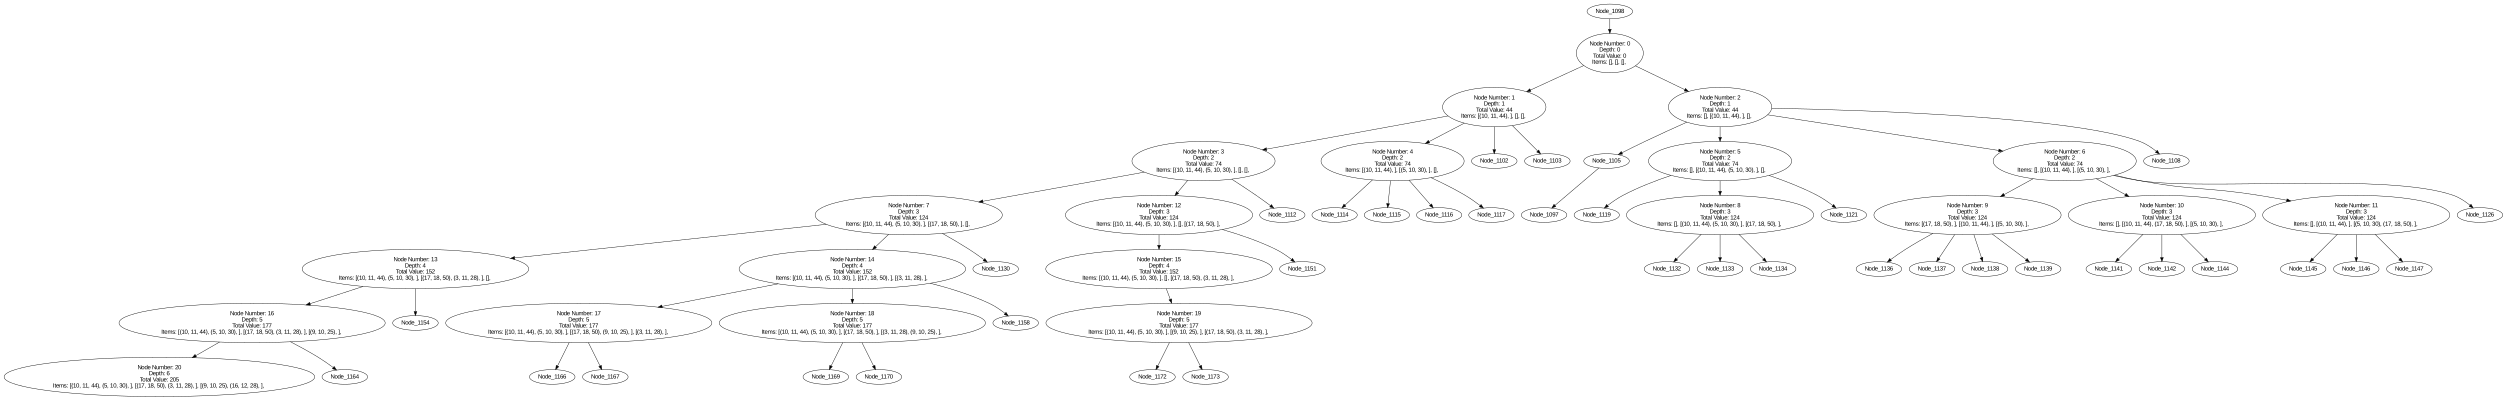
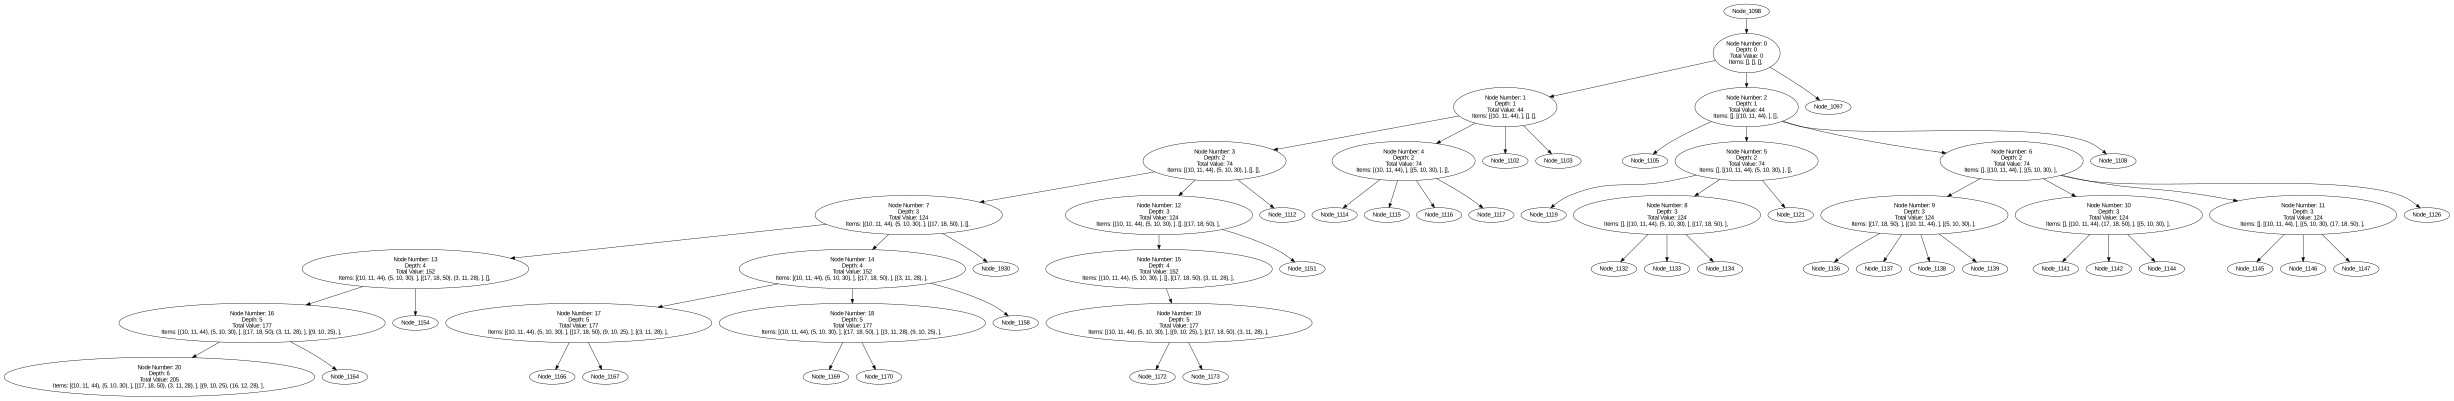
edge "Node_1105" -> "Node_1097": now "Node Number: 0 Depth: 0 Total Value: 0 Items: [], [], []," -> "Node_1097"
node "Node_1130": label "Node_1130" -> "Node_1930"
